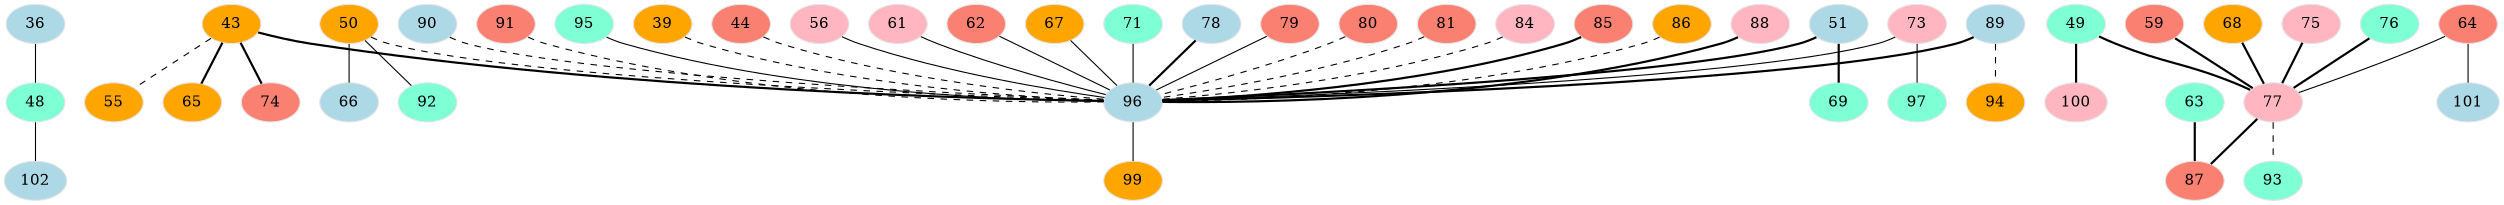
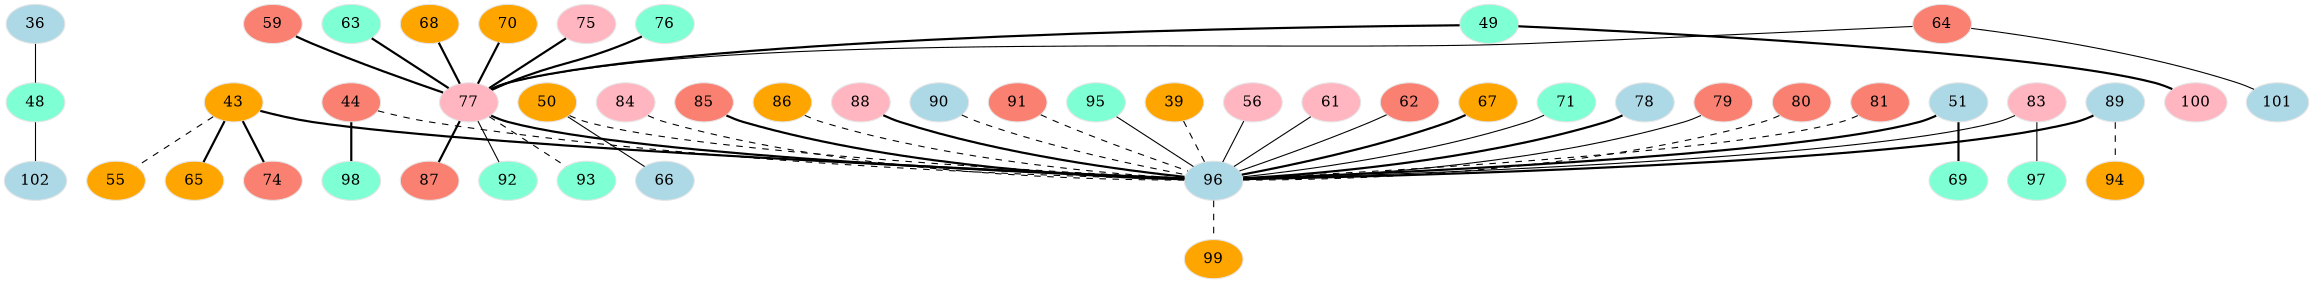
node "70": added
node "73": label "73" -> "83"
edge "50" -- "92": now "77" -- "92"
edge "67" -- "96": style solid -> bold
edge "96" -- "99": style solid -> dashed
edge "63" -- "87": now "63" -- "77"
edge "77" -- "96": added
node "98": added
